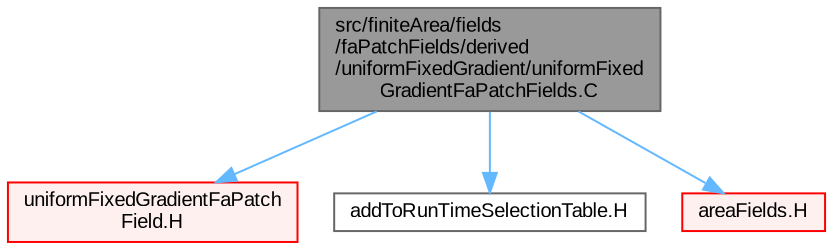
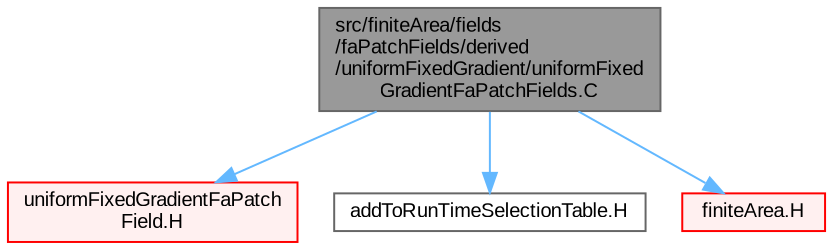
node "areaFields.H": label "areaFields.H" -> "finiteArea.H"
